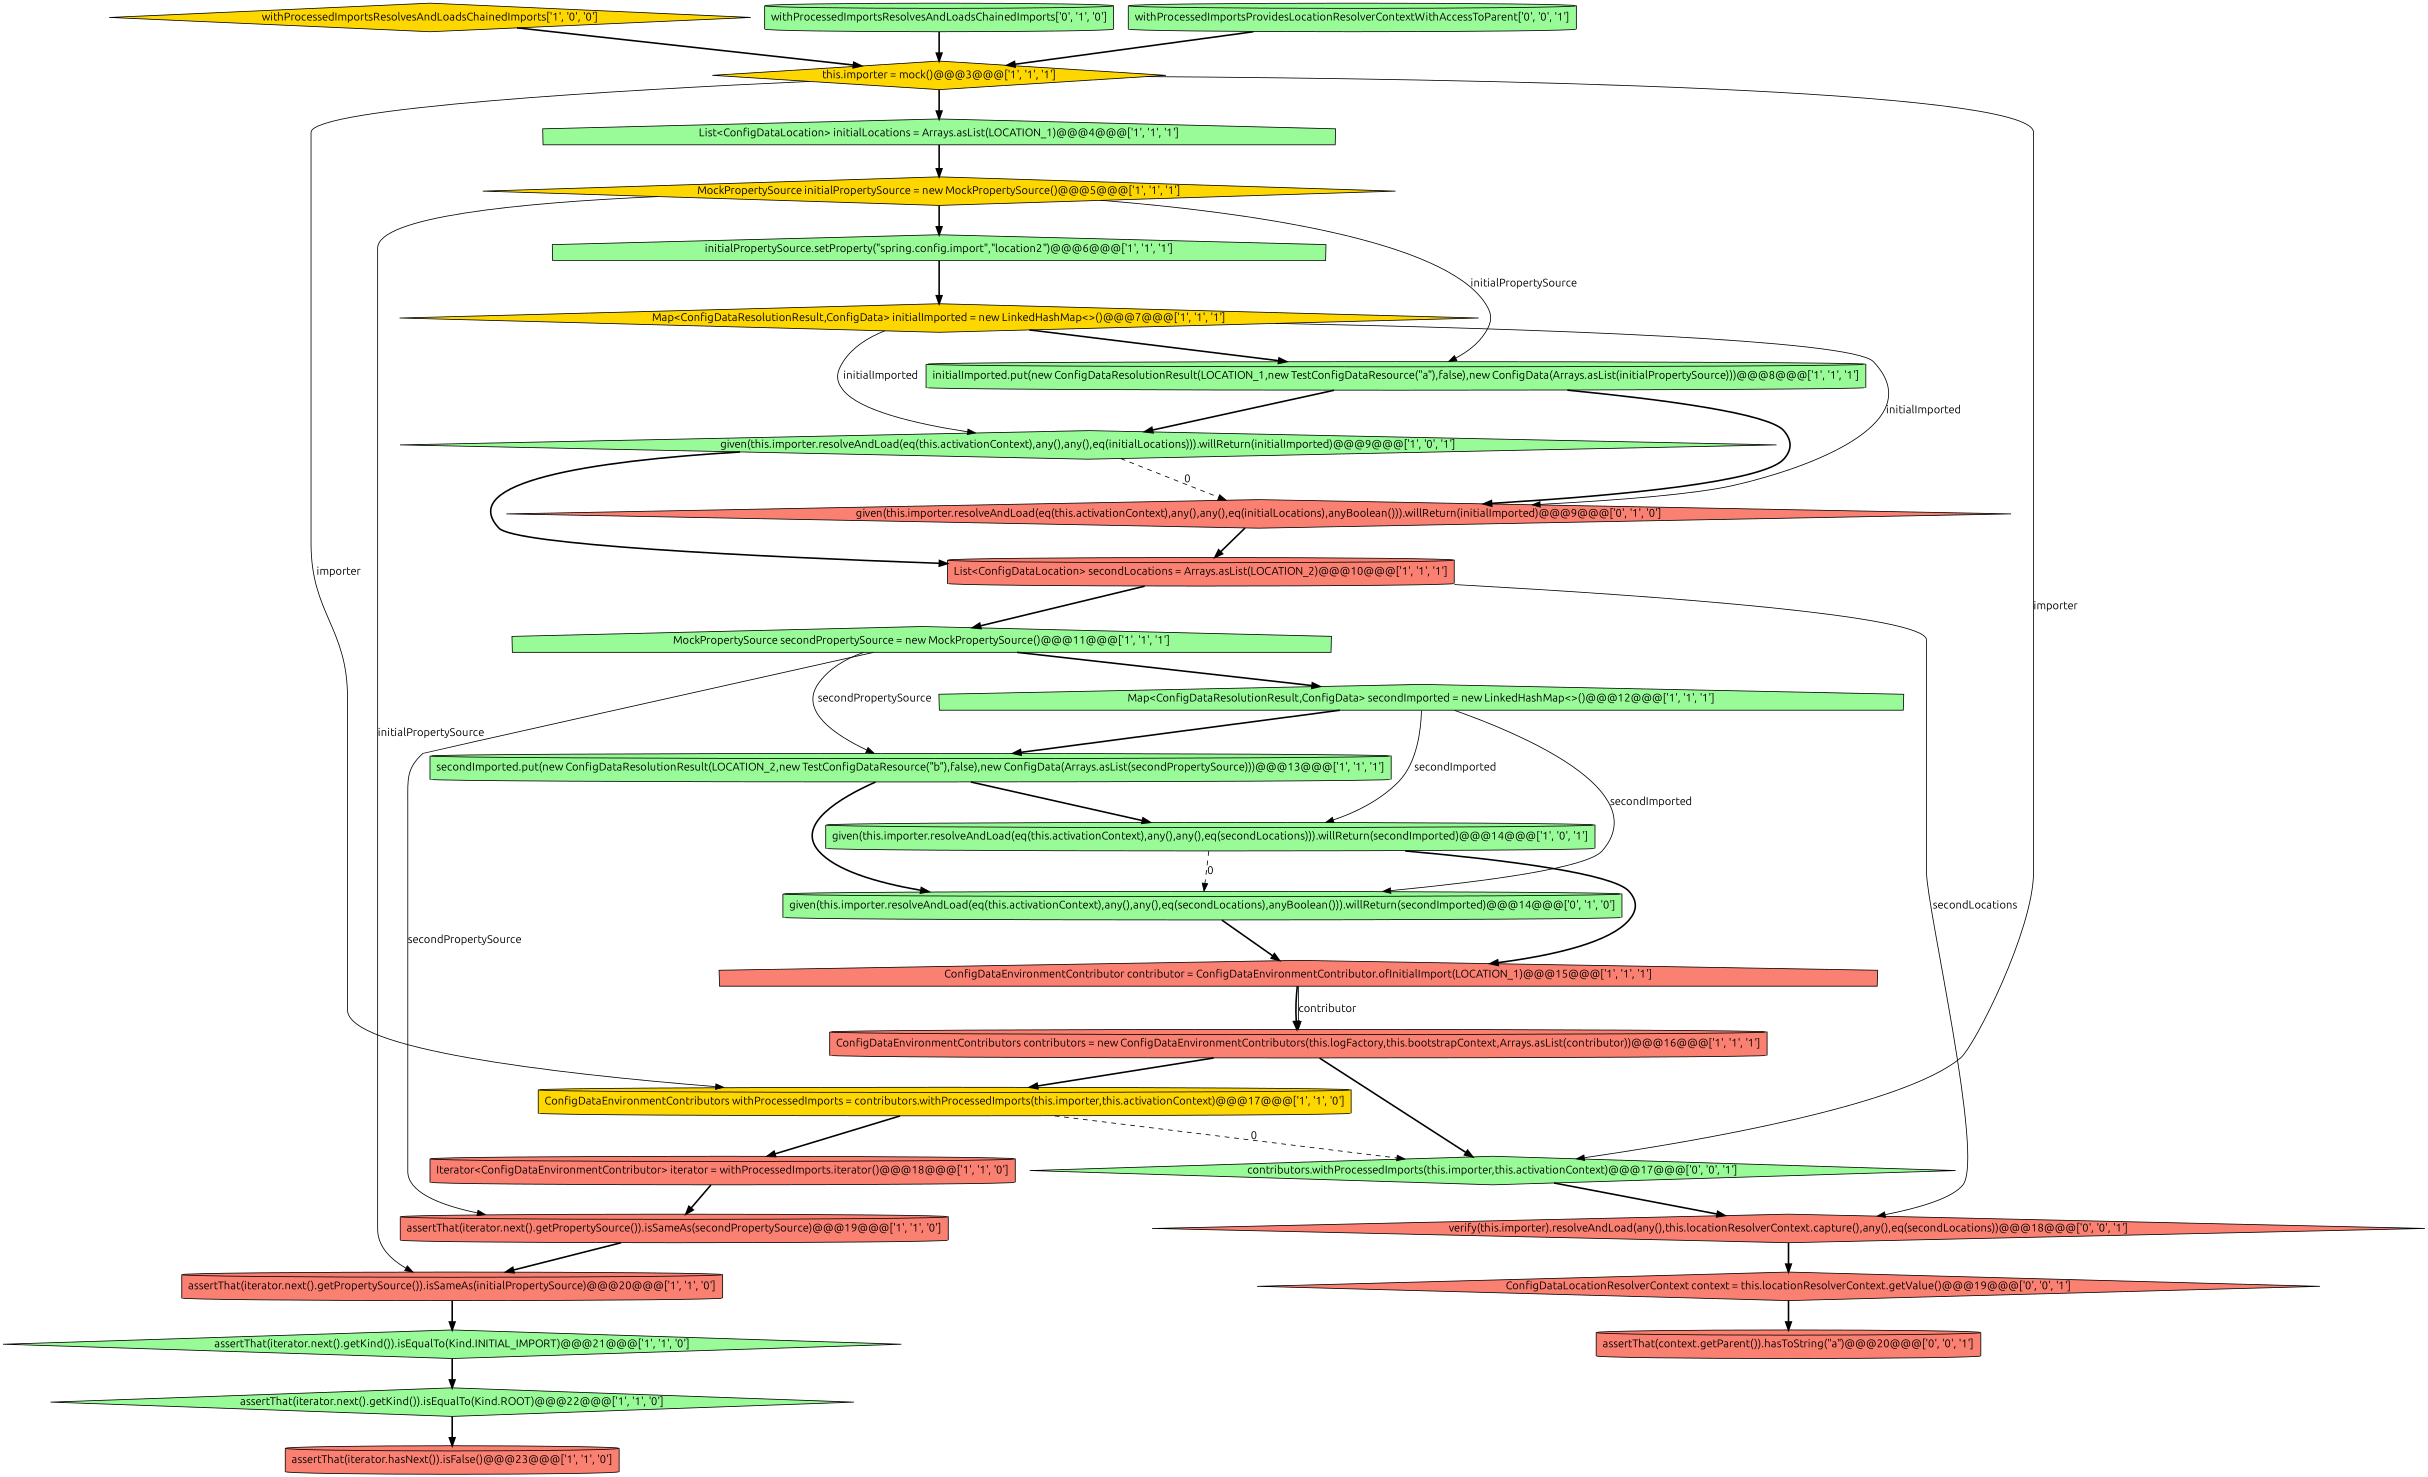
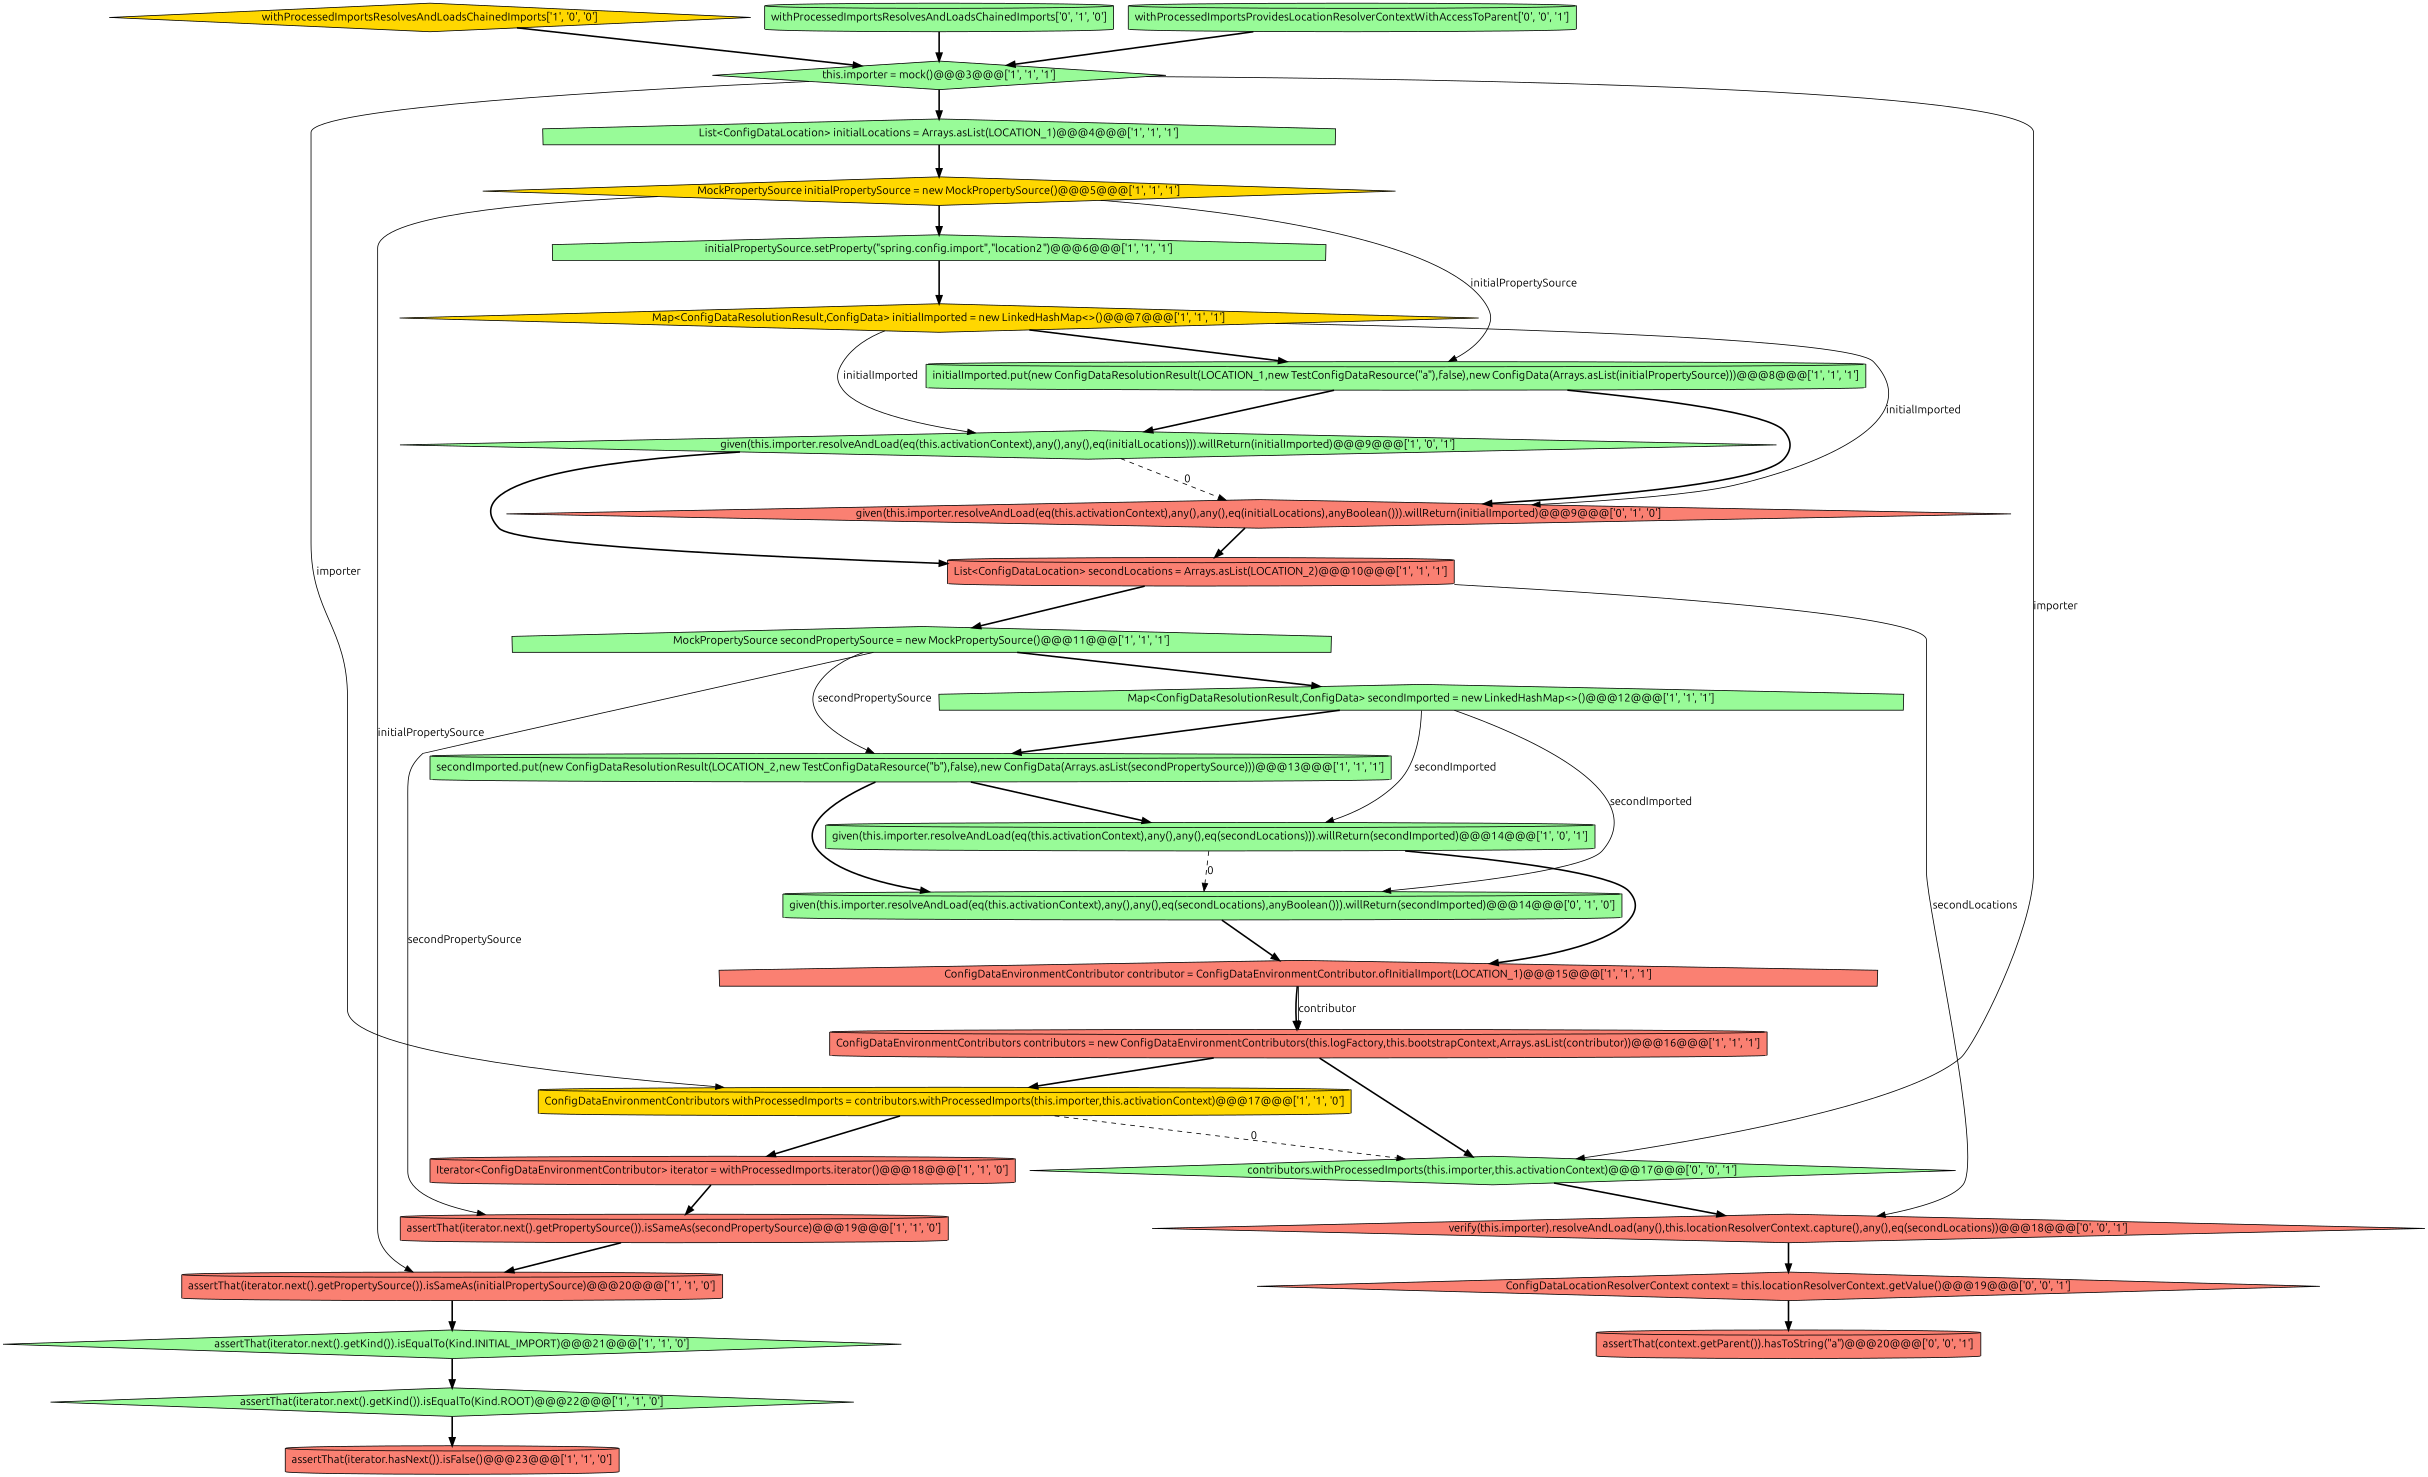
node "this.importer = mock()@@@3@@@['1', '1', '1']": fillcolor gold -> palegreen
